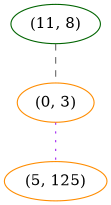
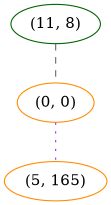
node "(0, 3)": label "(0, 3)" -> "(0, 0)"
node "(5, 125)": label "(5, 125)" -> "(5, 165)"
